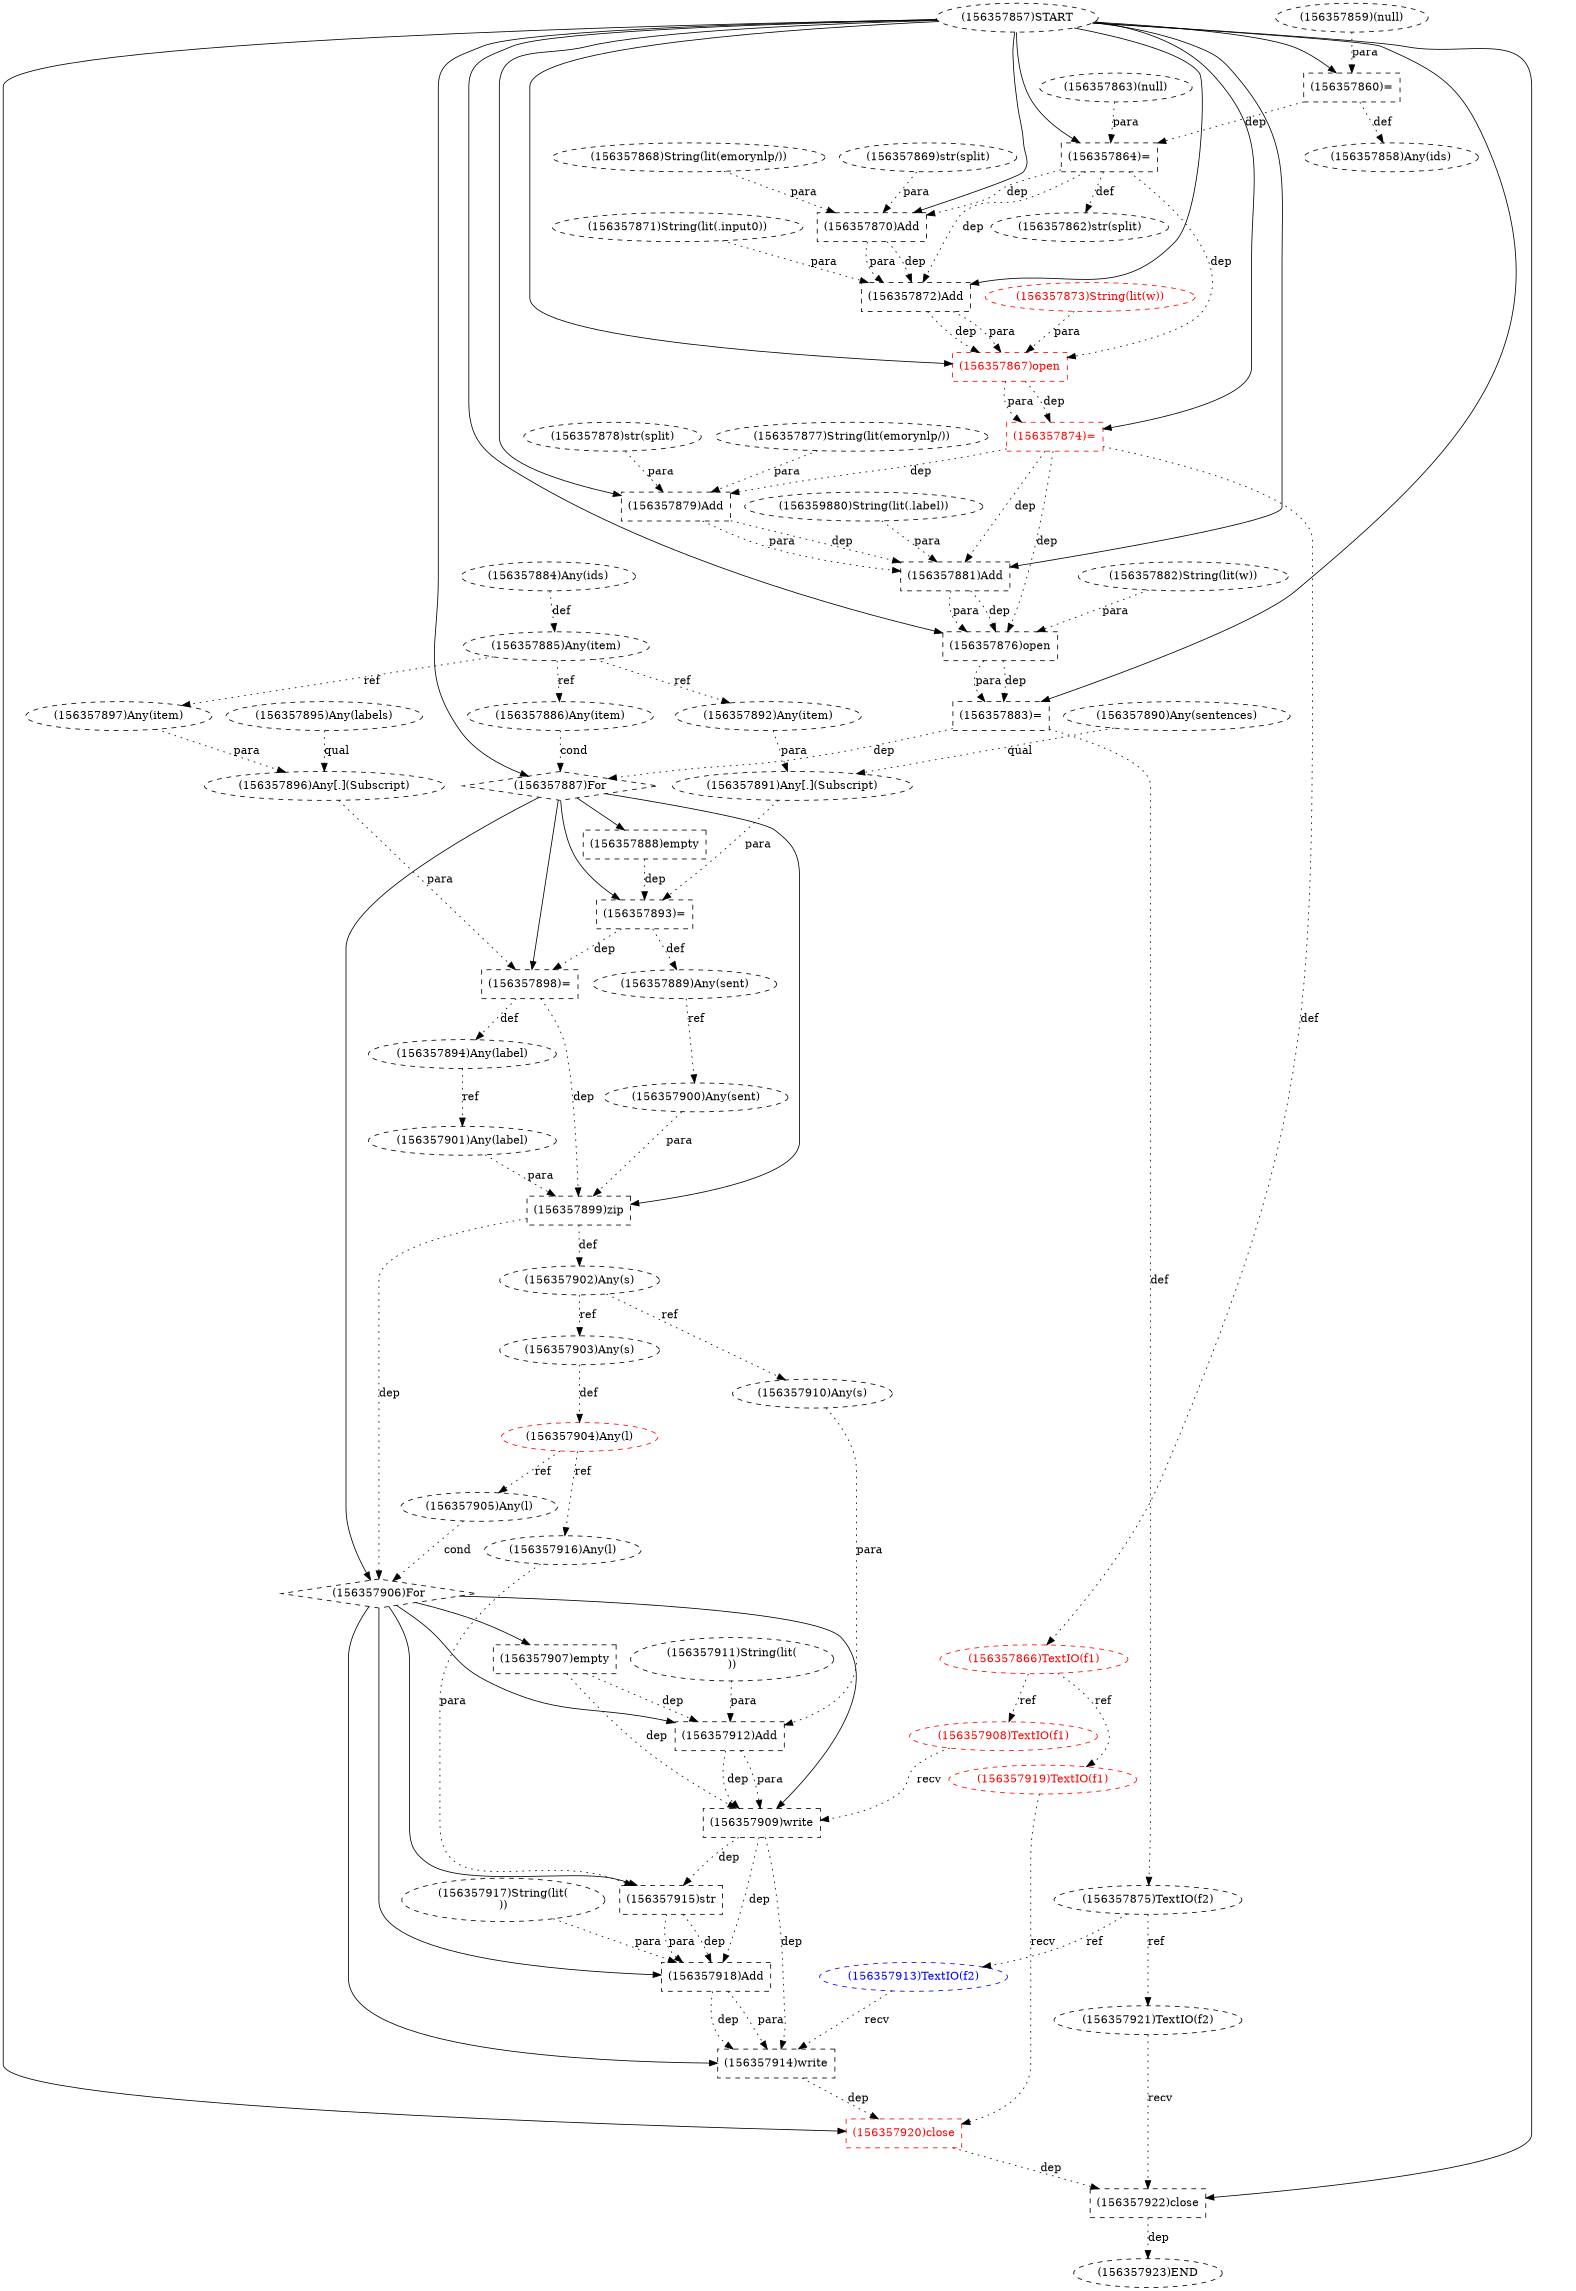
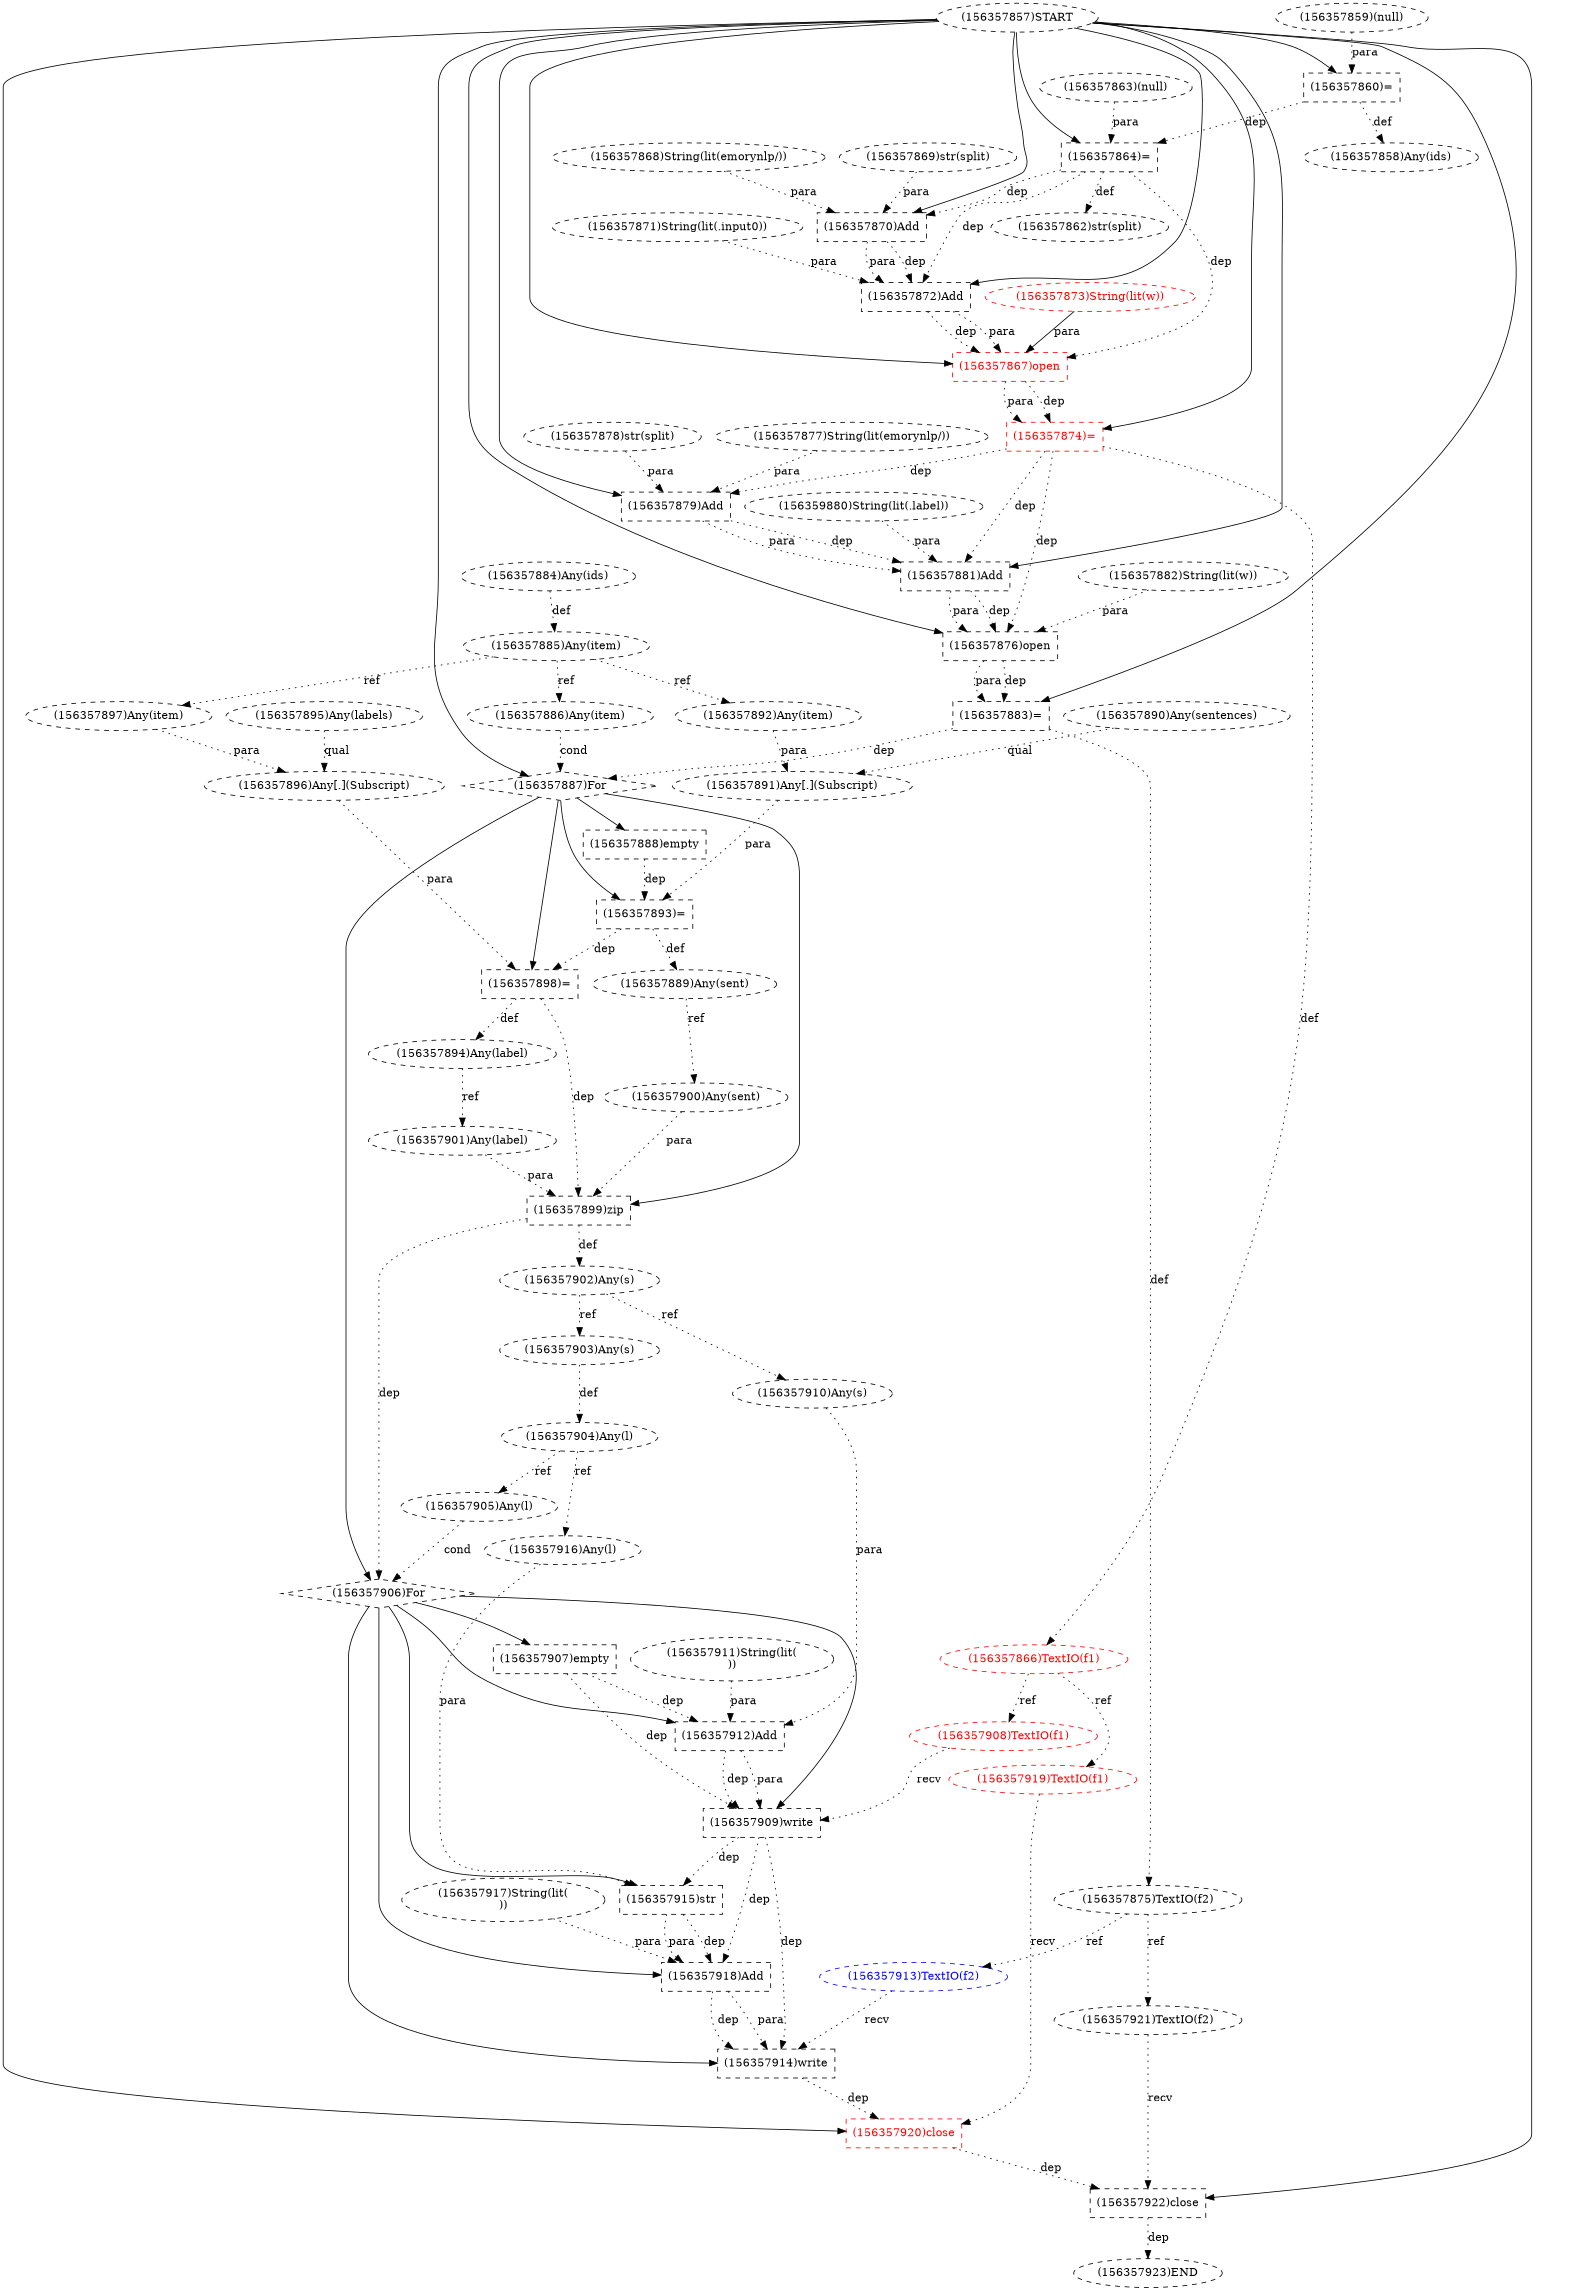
edge "(156357873)String(lit(w))" -> "(156357867)open": style dotted -> solid
node "(156357904)Any(l)": color red -> black
